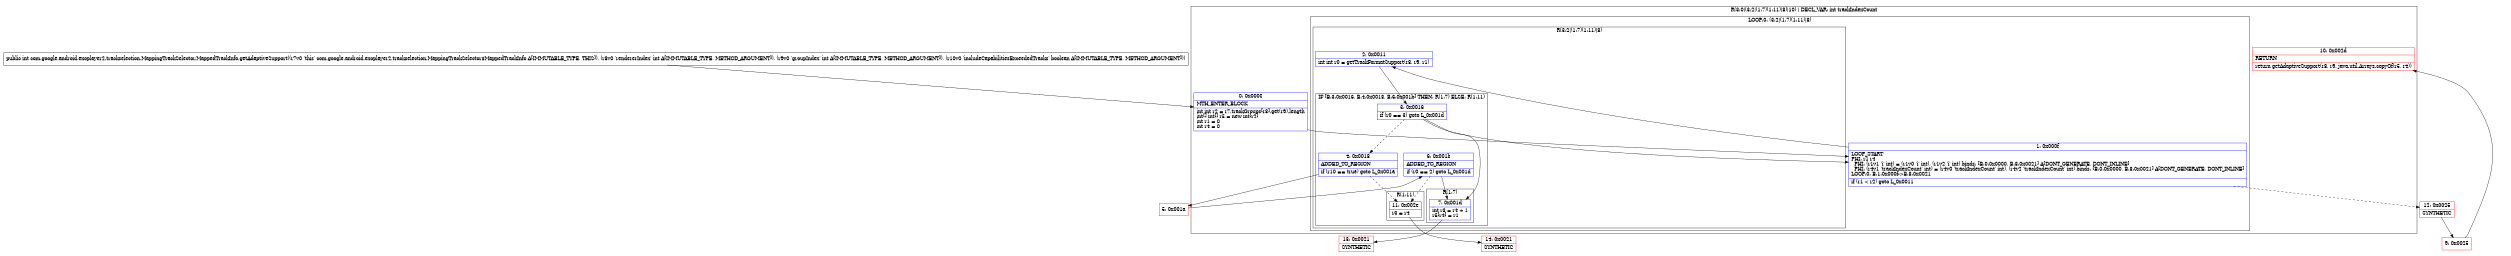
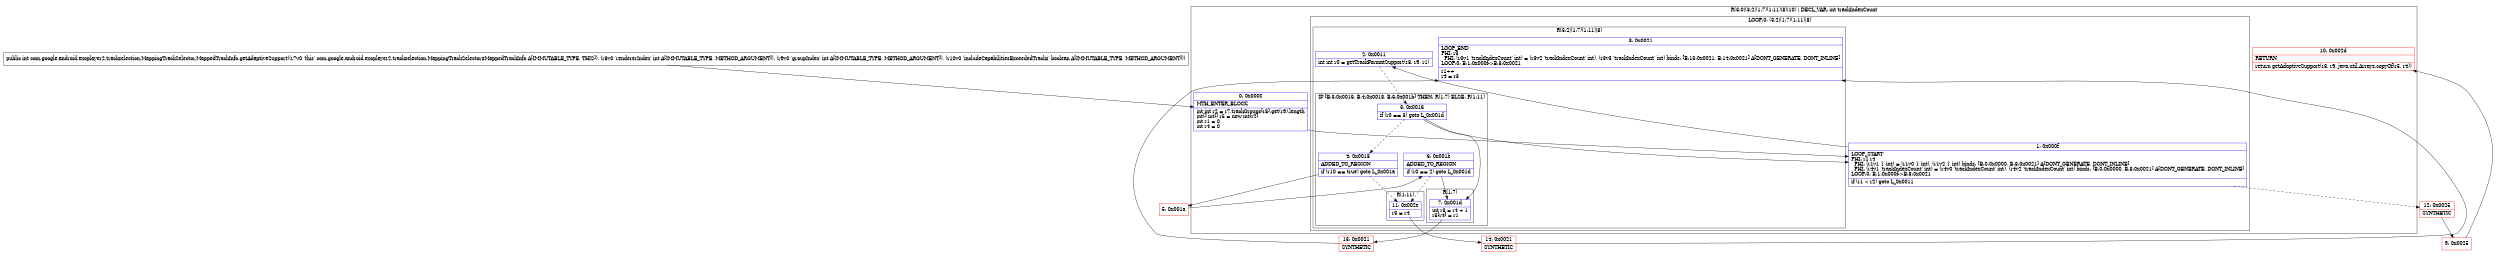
node "8: 0x0021": added
edge "2: 0x0011" -> "3: 0x0016": style solid -> dashed
